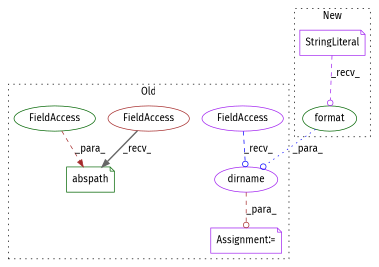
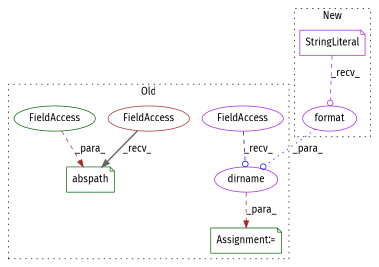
node "format": color darkgreen -> purple
edge "dirname" -> "Assignment:=": arrowhead odot -> normal
node "Assignment:=": color purple -> darkgreen
